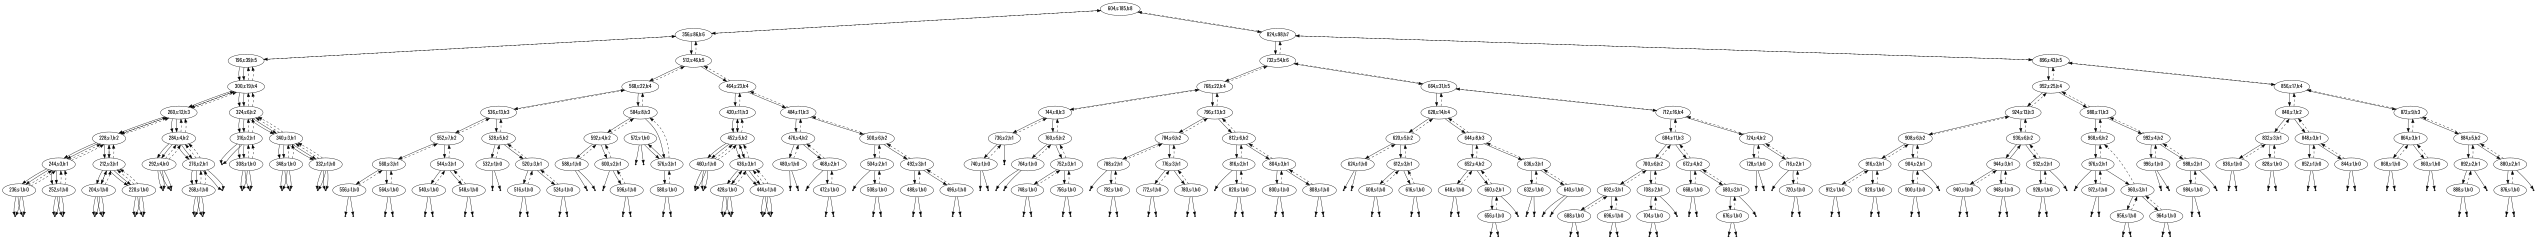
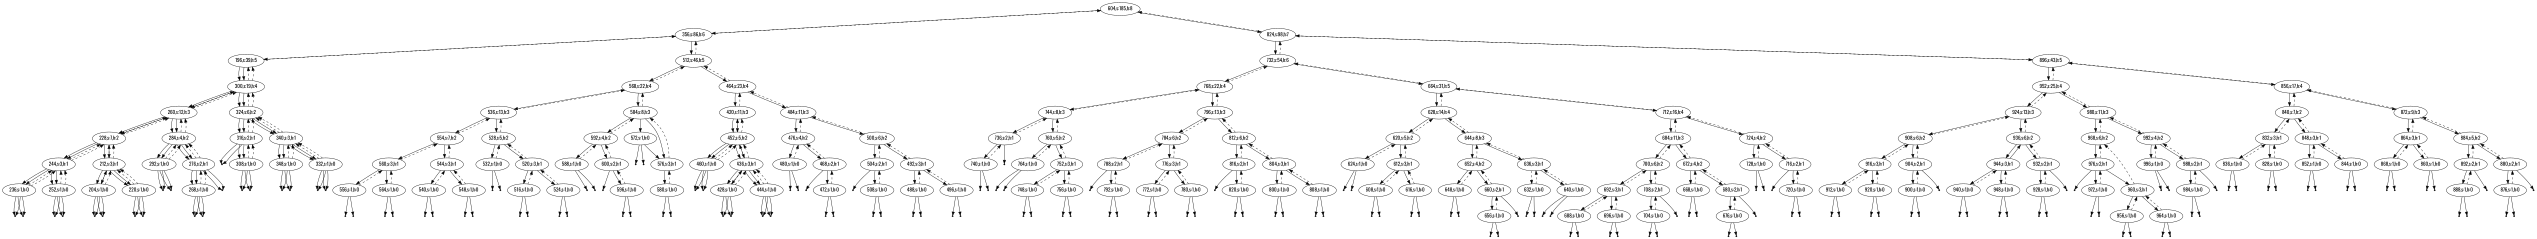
node "552,s:7,h:2": label "552,s:7,h:2" -> "554,s:7,h:2"
edge "576,s:3,h:1" -> "572,s:1,h:0": now "584,s:8,h:3" -> "572,s:1,h:0"
node "292,s:4,h:0": label "292,s:4,h:0" -> "292,s:1,h:0"
edge "636,s:3,h:1" -> "632,s:1,h:0": style solid -> dashed
